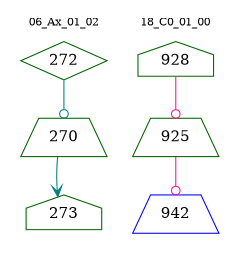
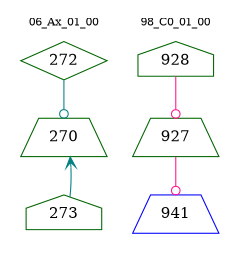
cluster "06_Ax_01_02": label "06_Ax_01_02" -> "06_Ax_01_00"
cluster "18_C0_01_00": label "18_C0_01_00" -> "98_C0_01_00"
node "925": label "925" -> "927"
edge "270" -> "273": reversed
node "942": label "942" -> "941"
